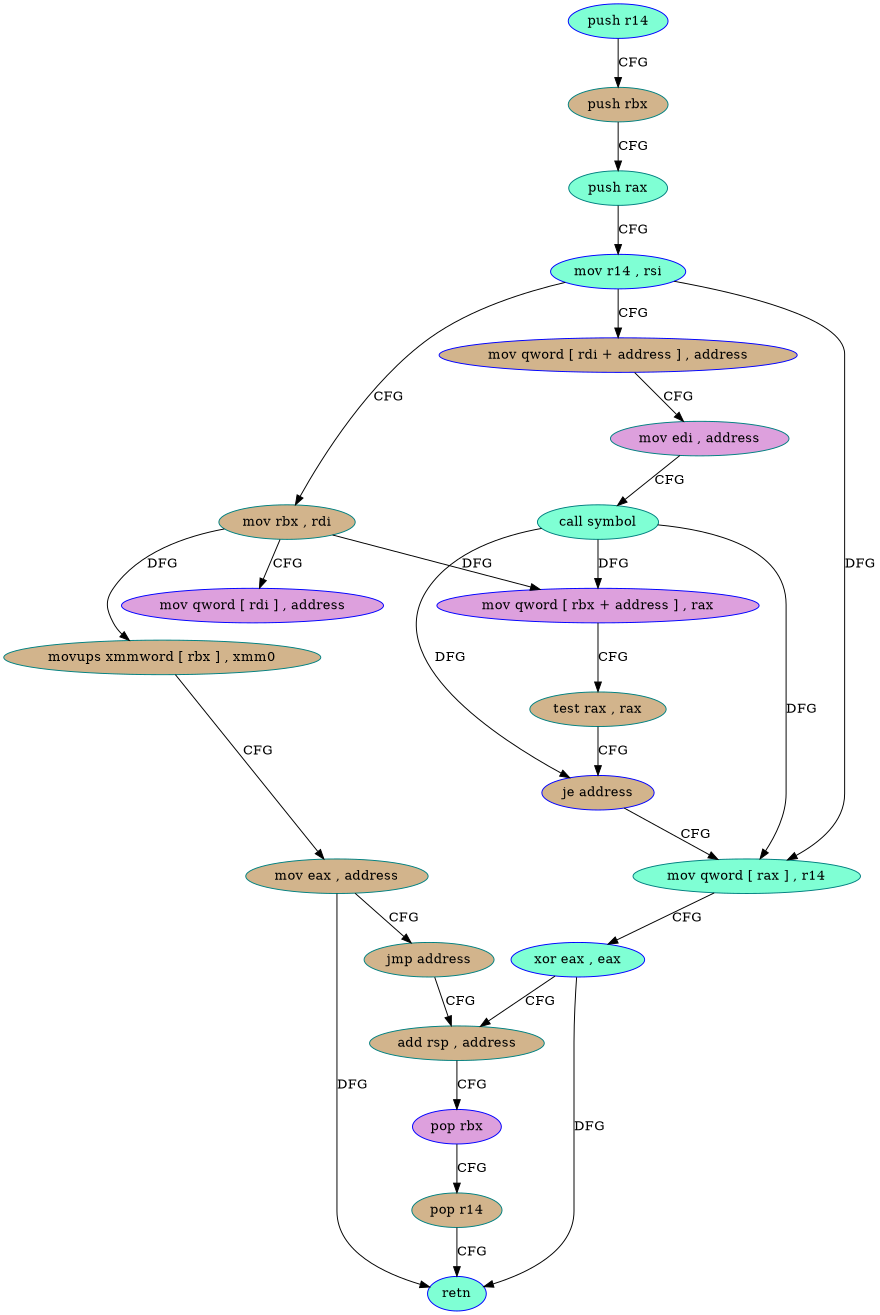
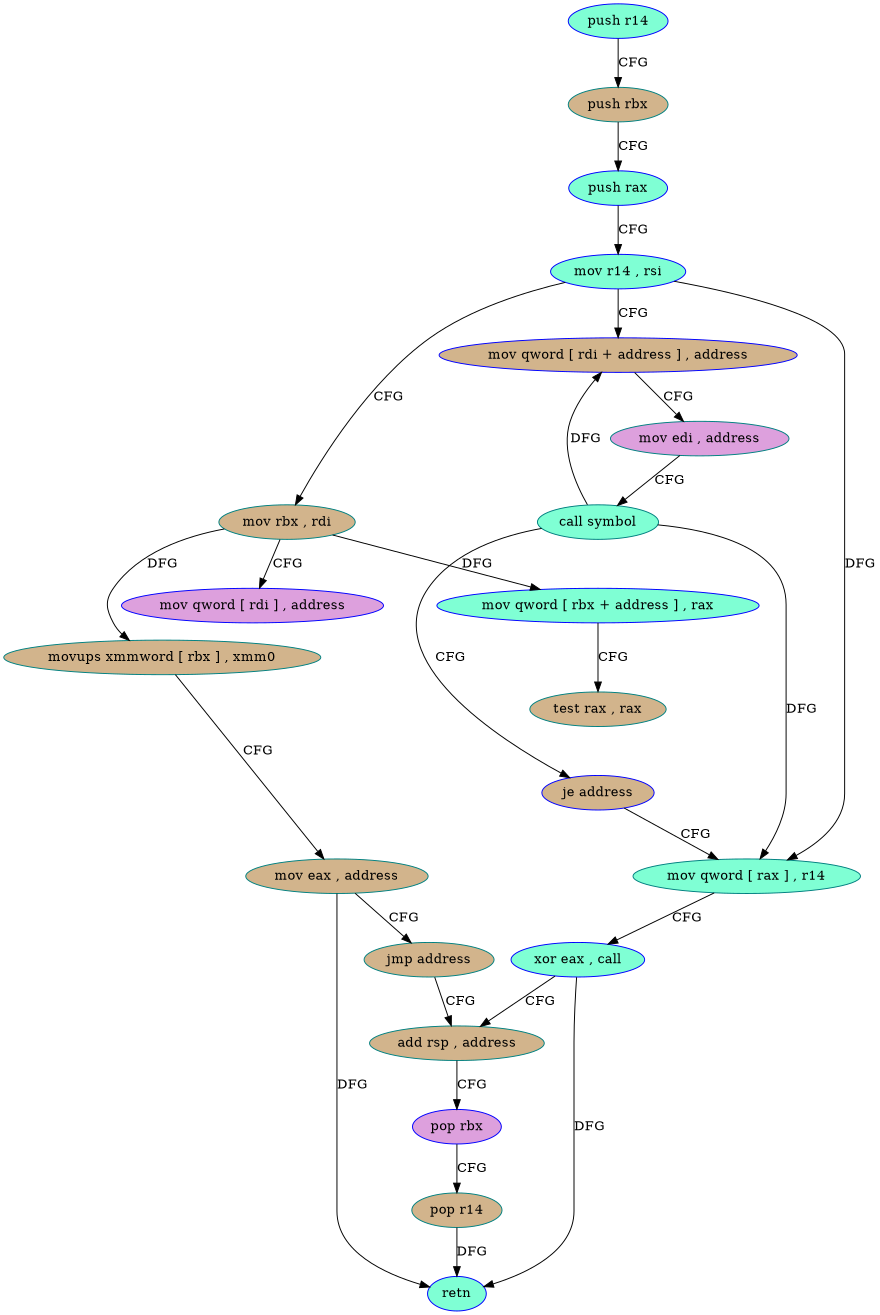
node "push rax": color teal -> blue
edge "call symbol" -> "mov qword [ rbx + address ] , rax": now "call symbol" -> "mov qword [ rdi + address ] , address"
node "mov qword [ rbx + address ] , rax": fillcolor plum -> aquamarine
edge "call symbol" -> "je address": label "DFG" -> "CFG"
edge "test rax , rax" -> "je address": removed, label "CFG"
node "xor eax , eax": label "xor eax , eax" -> "xor eax , call"
edge "pop r14" -> "retn": label "CFG" -> "DFG"
